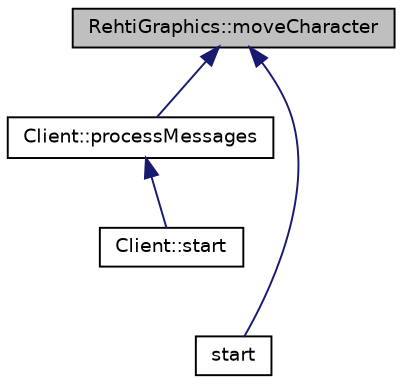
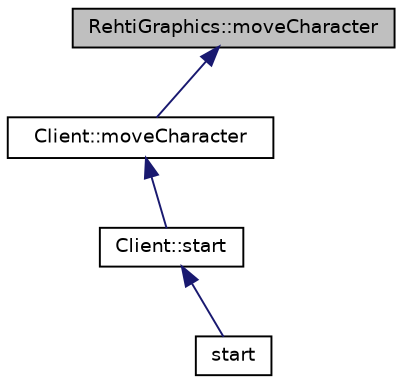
node "Client::processMessages": label "Client::processMessages" -> "Client::moveCharacter"
edge "start" -> "RehtiGraphics::moveCharacter": now "start" -> "Client::start"
